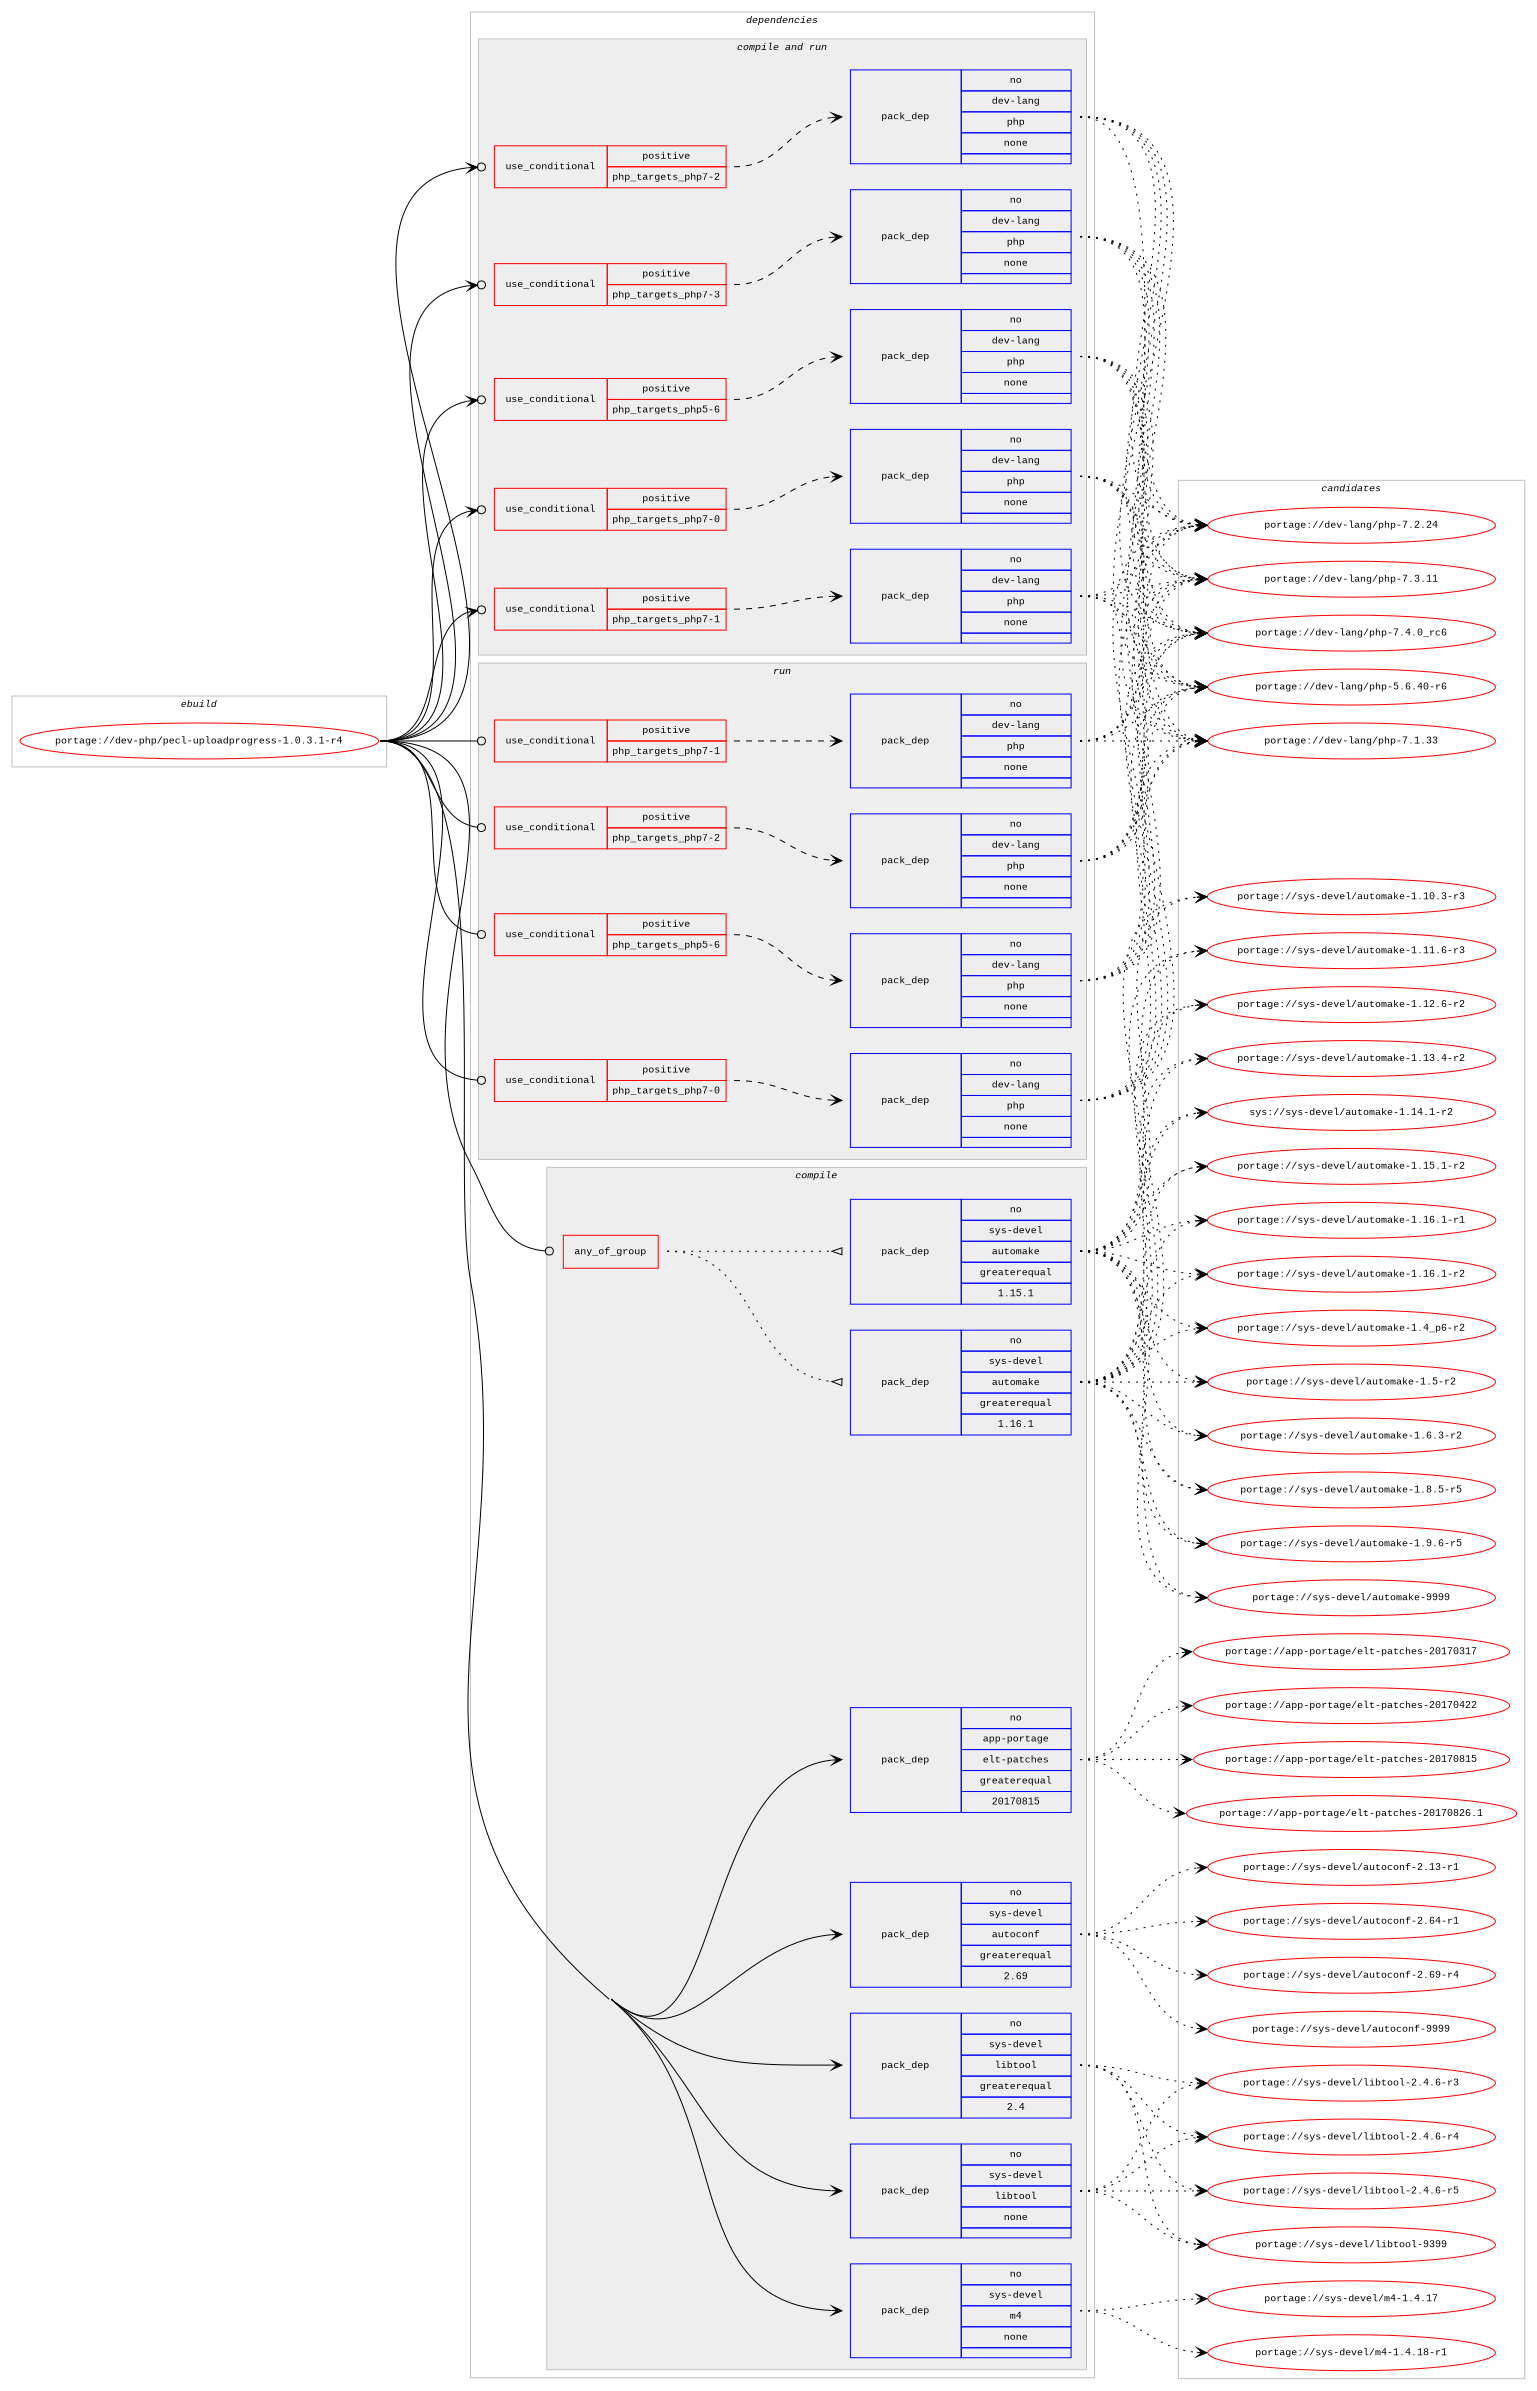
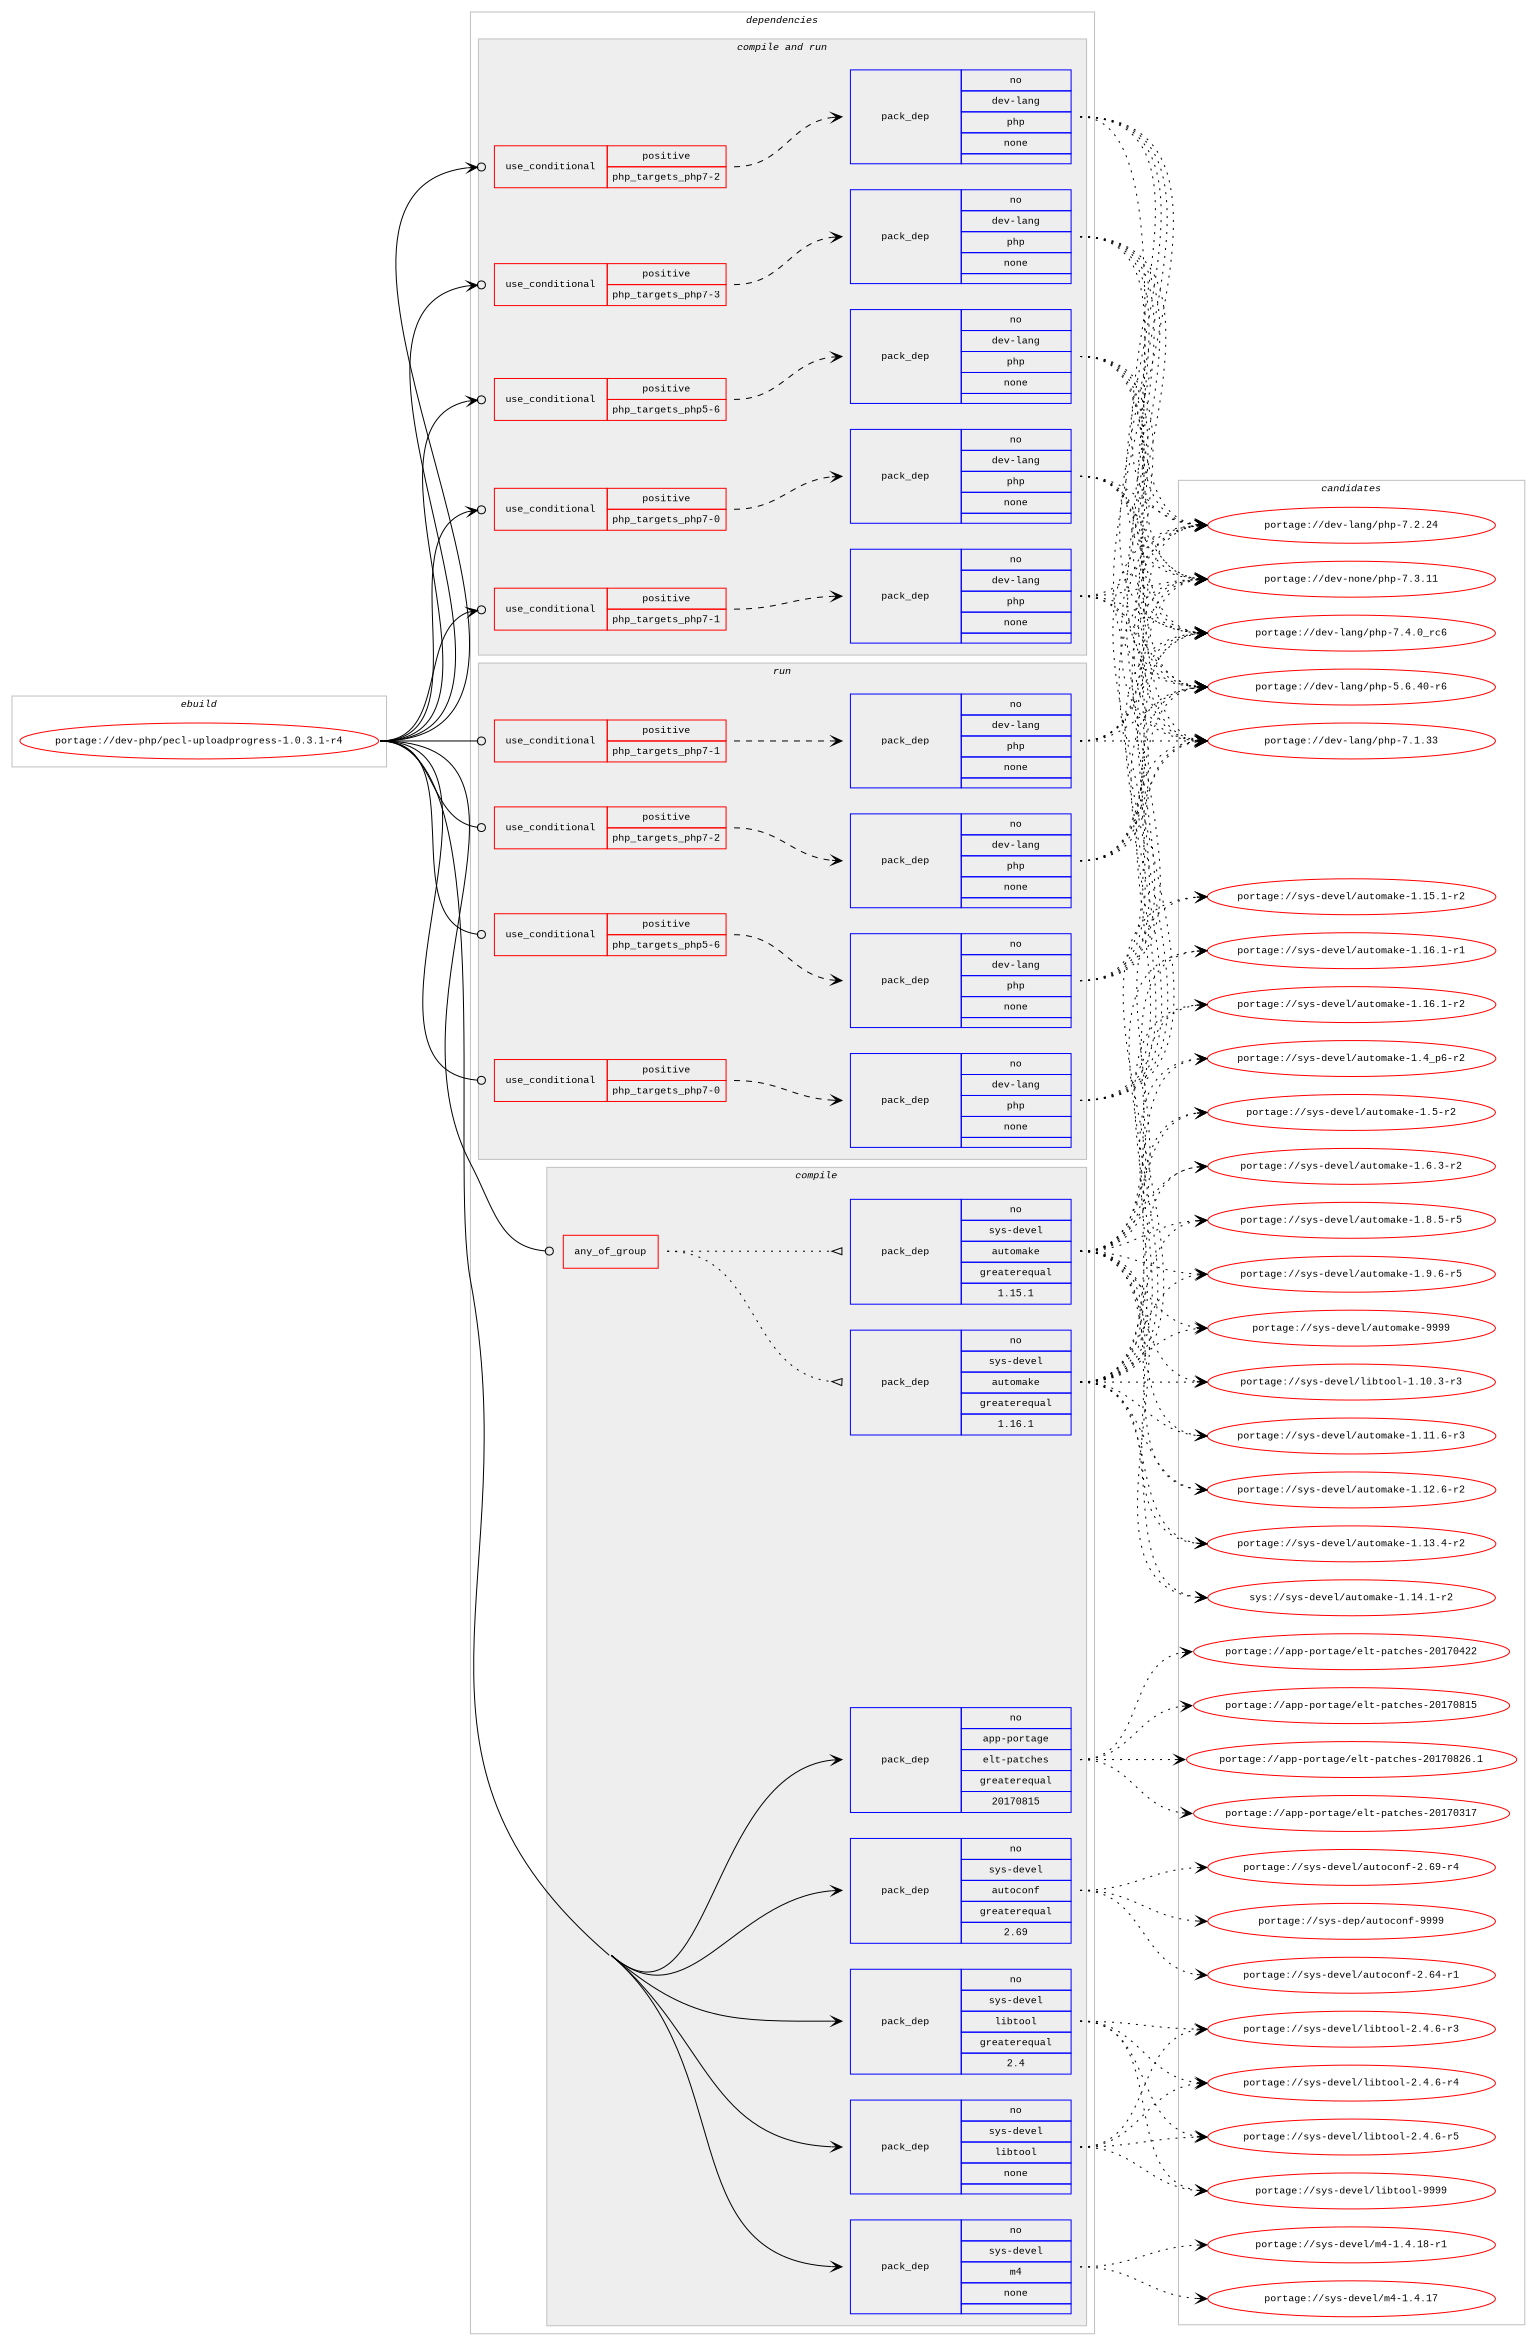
node "portage://dev-lang/php-7.3.11": label "portage://dev-lang/php-7.3.11" -> "portage://dev-none/php-7.3.11"
node "portage://sys-devel/automake-1.10.3-r3": label "portage://sys-devel/automake-1.10.3-r3" -> "portage://sys-devel/libtool-1.10.3-r3"
node "portage://sys-devel/autoconf-2.13-r1": removed
node "portage://sys-devel/autoconf-9999": label "portage://sys-devel/autoconf-9999" -> "portage://sys-dep/autoconf-9999"
node "portage://sys-devel/libtool-9399": label "portage://sys-devel/libtool-9399" -> "portage://sys-devel/libtool-9999"
